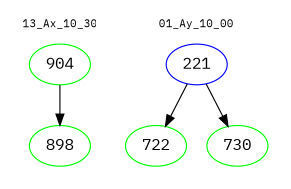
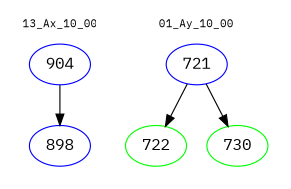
cluster "13_Ax_10_30": label "13_Ax_10_30" -> "13_Ax_10_00"
node "904": color green -> blue
node "221": label "221" -> "721"
node "898": color green -> blue
